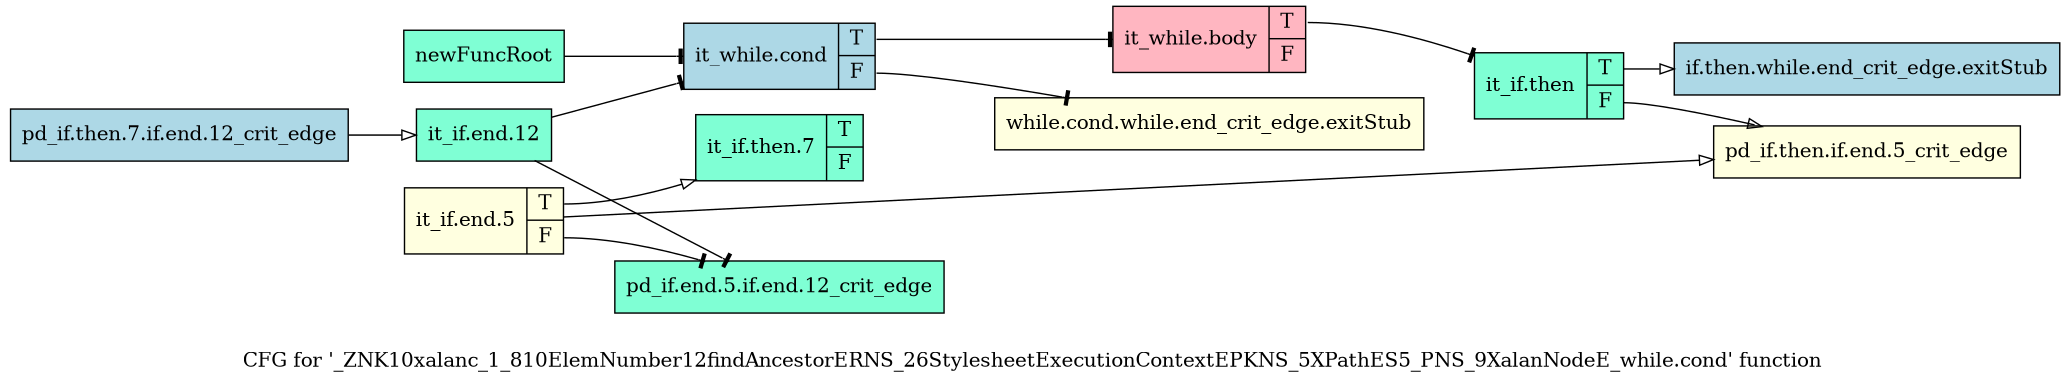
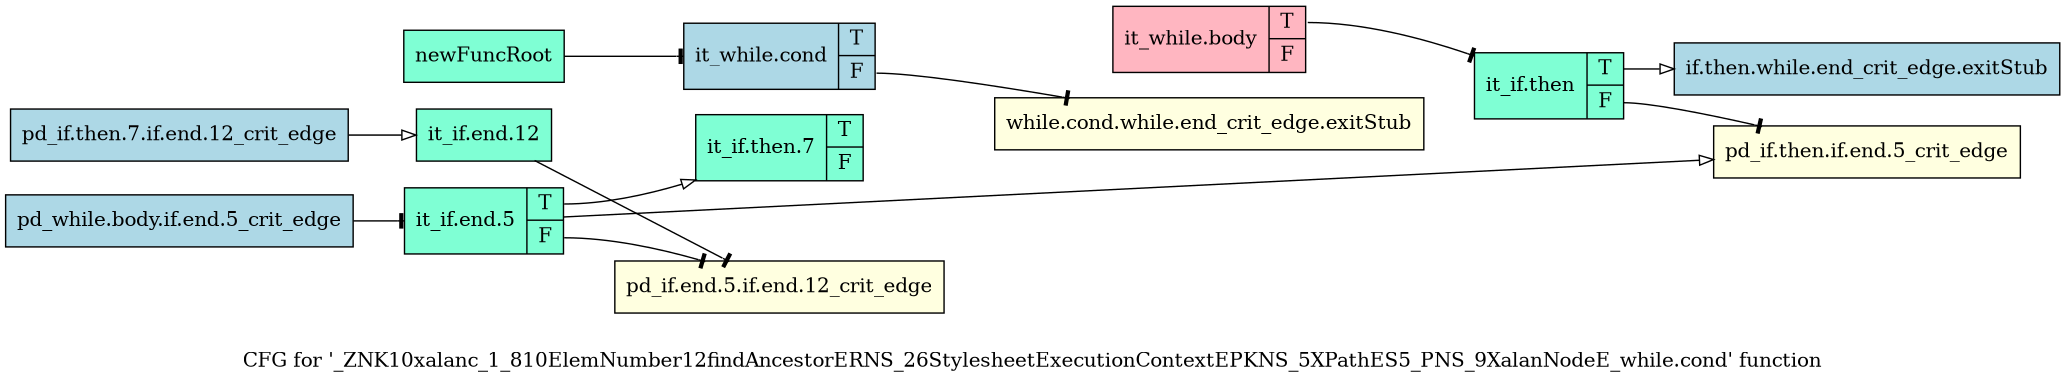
edge "it_while.cond" -> "it_while.body": removed
edge "it_if.end.12" -> "it_while.cond": removed
edge "it_if.then" -> "pd_if.then.if.end.5_crit_edge": arrowhead onormal -> tee
node "pd_while.body.if.end.5_crit_edge": added
node "it_if.end.5": fillcolor lightyellow -> aquamarine
node "pd_if.end.5.if.end.12_crit_edge": fillcolor aquamarine -> lightyellow
